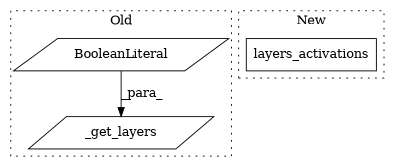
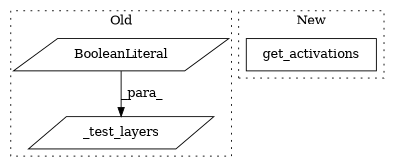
node "layers_activations": label "layers_activations" -> "get_activations"
node "_get_layers": label "_get_layers" -> "_test_layers"
